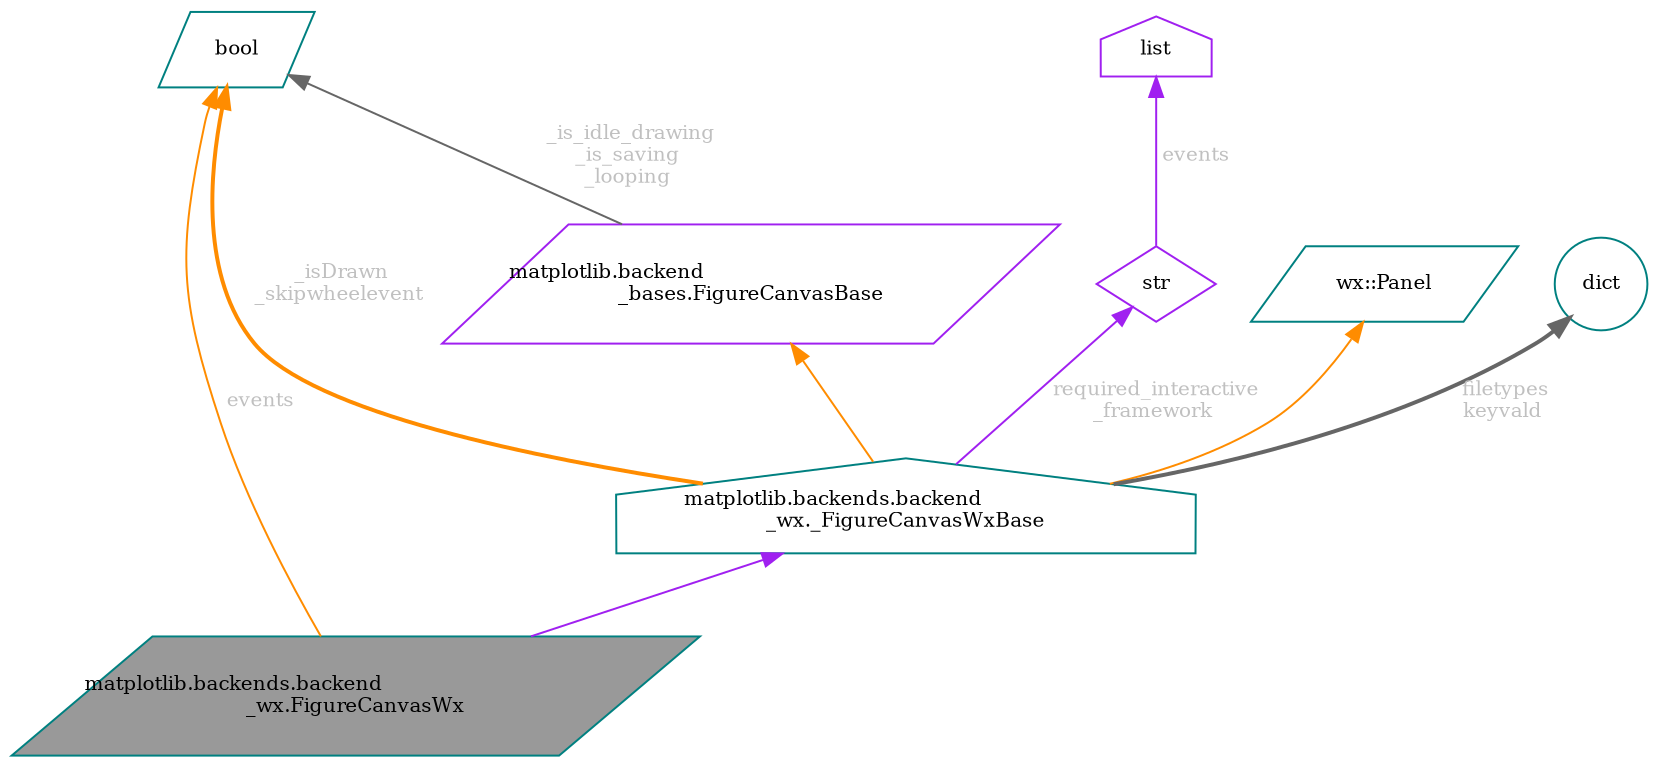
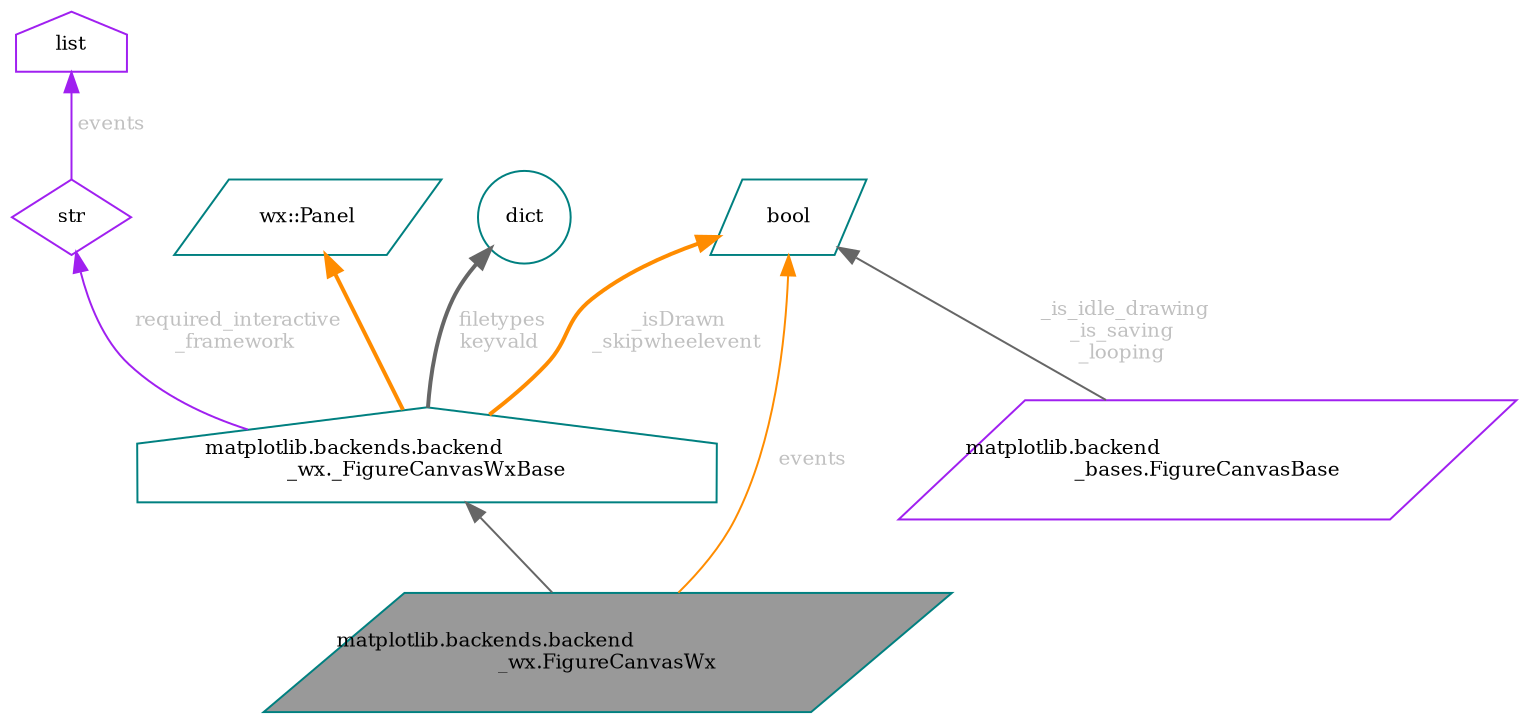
edge "matplotlib.backends.backend _wx._FigureCanvasWxBase" -> "matplotlib.backend _bases.FigureCanvasBase": removed
edge "matplotlib.backends.backend _wx._FigureCanvasWxBase" -> "wx::Panel": style solid -> bold
edge "matplotlib.backends.backend _wx.FigureCanvasWx" -> "matplotlib.backends.backend _wx._FigureCanvasWxBase": color purple -> gray40
